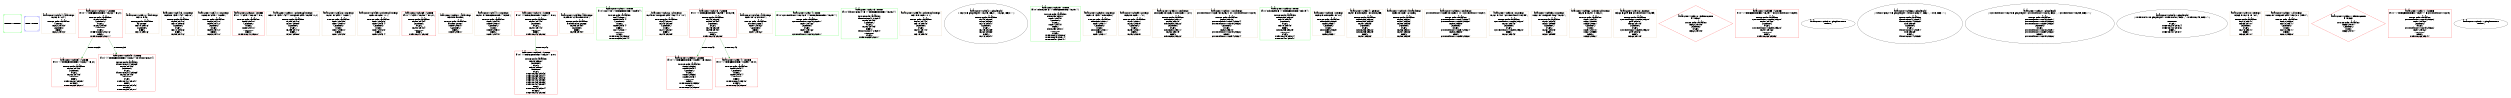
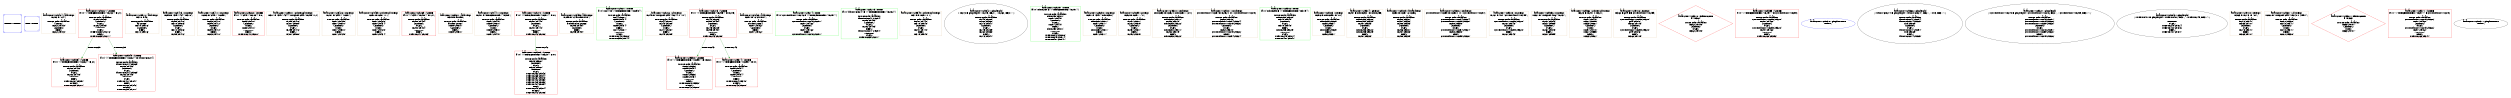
node "ENTRY - ENTRY": color green -> blue
node "astar_28877_29830 - gimple_return return ;": color black -> blue
